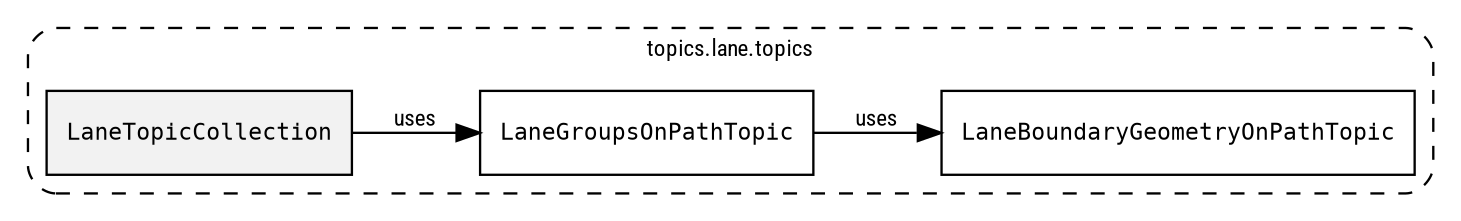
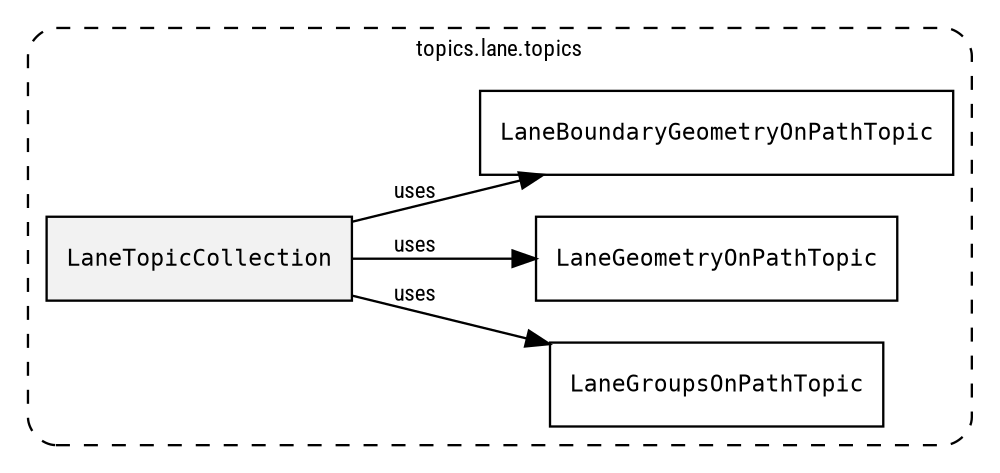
edge "LaneGroupsOnPathTopic" -> "LaneBoundaryGeometryOnPathTopic": now "LaneTopicCollection" -> "LaneBoundaryGeometryOnPathTopic"
node "LaneGeometryOnPathTopic": added
